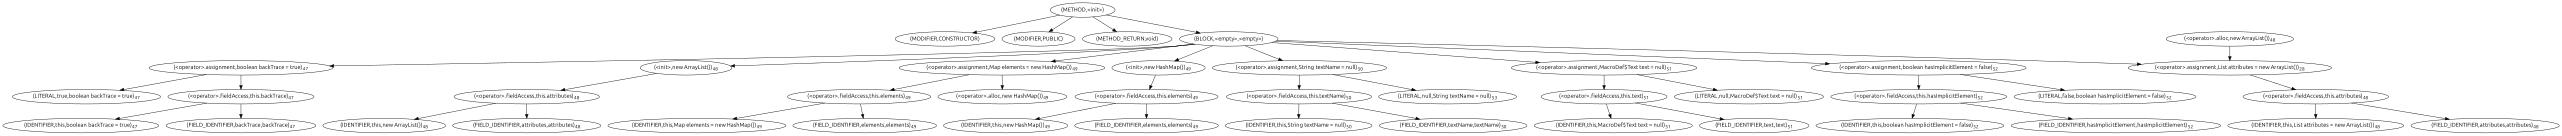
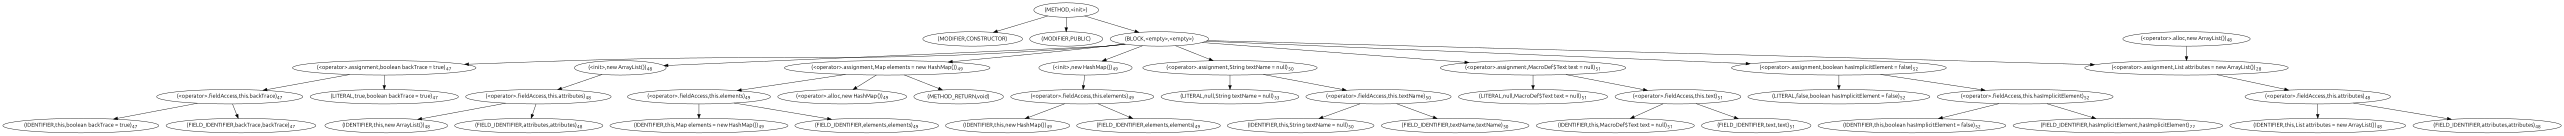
edge "(METHOD,<init>)" -> "(METHOD_RETURN,void)": now "(<operator>.assignment,Map elements = new HashMap())" -> "(METHOD_RETURN,void)"
node "(FIELD_IDENTIFIER,hasImplicitElement,hasImplicitElement)": text "52" -> "22"
